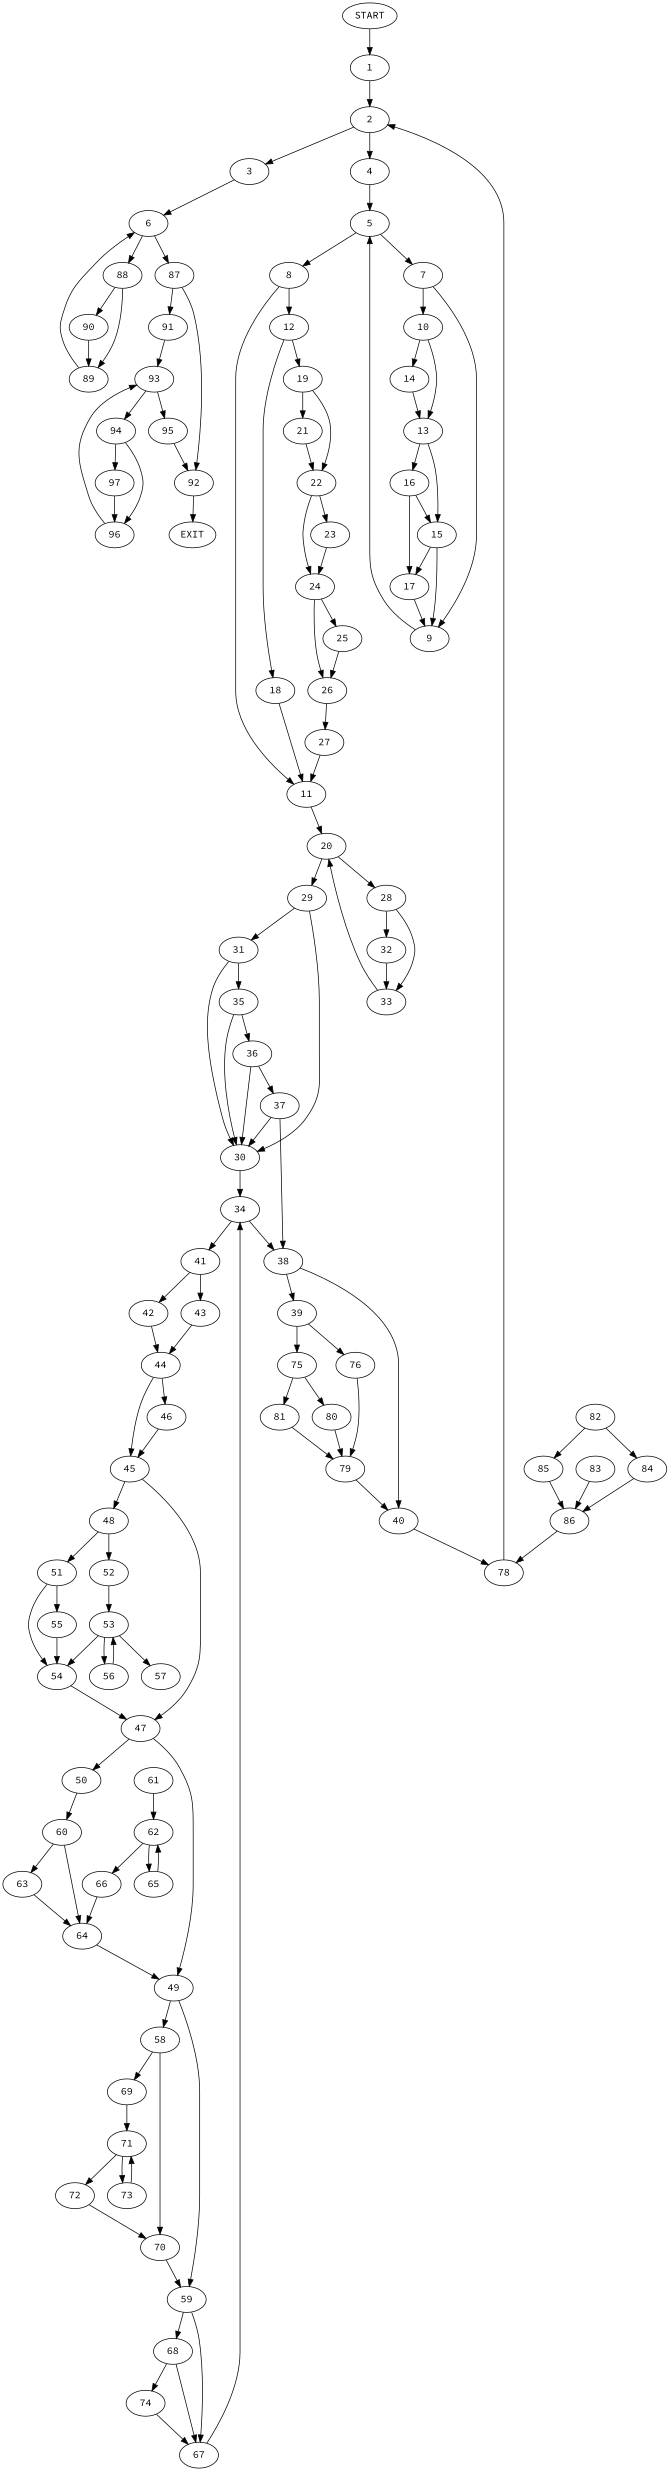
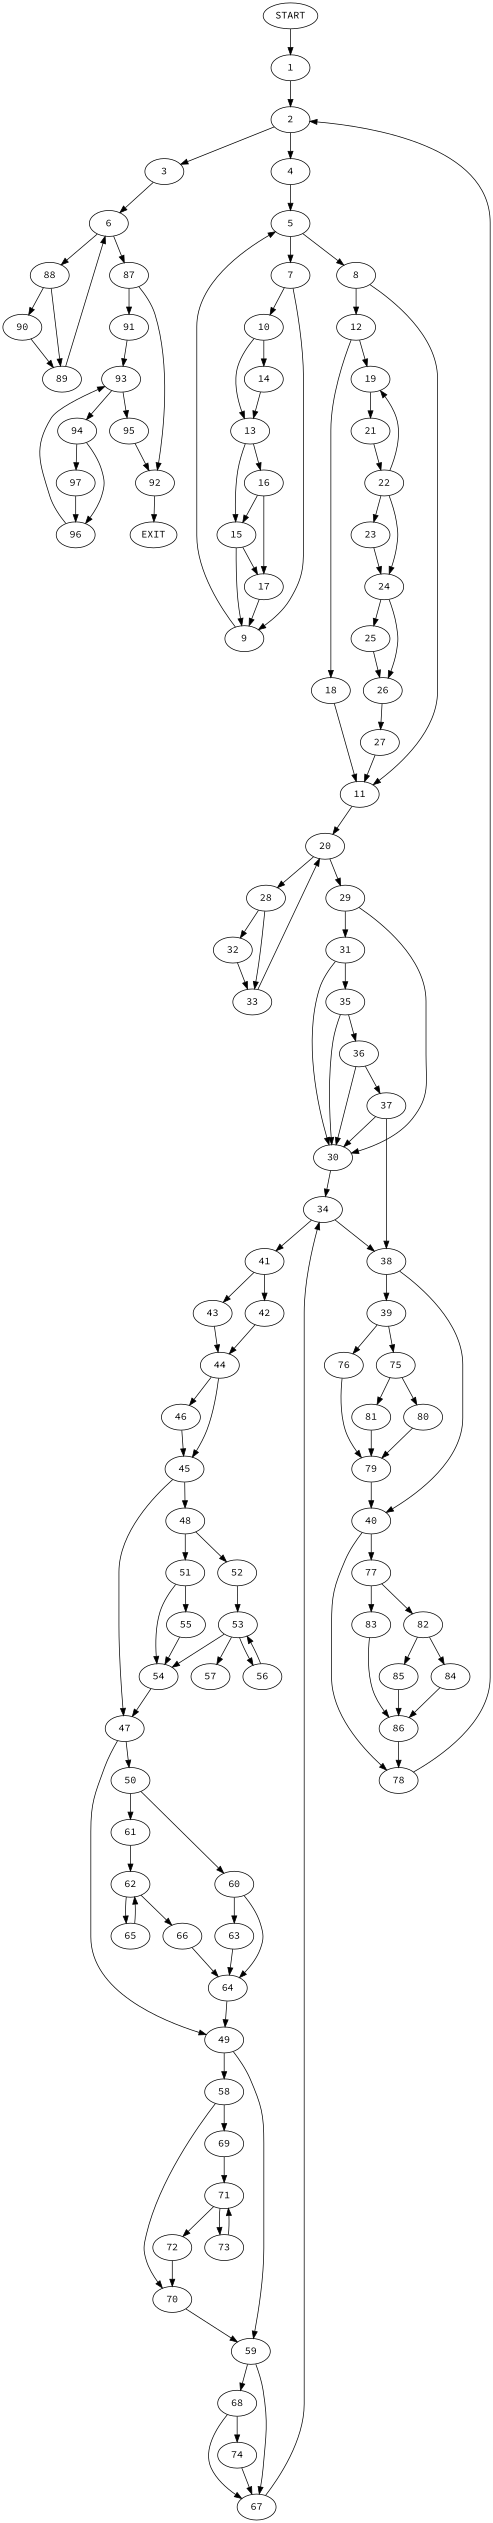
edge "19" -> "22": reversed
node "77": added
edge "50" -> "61": added
